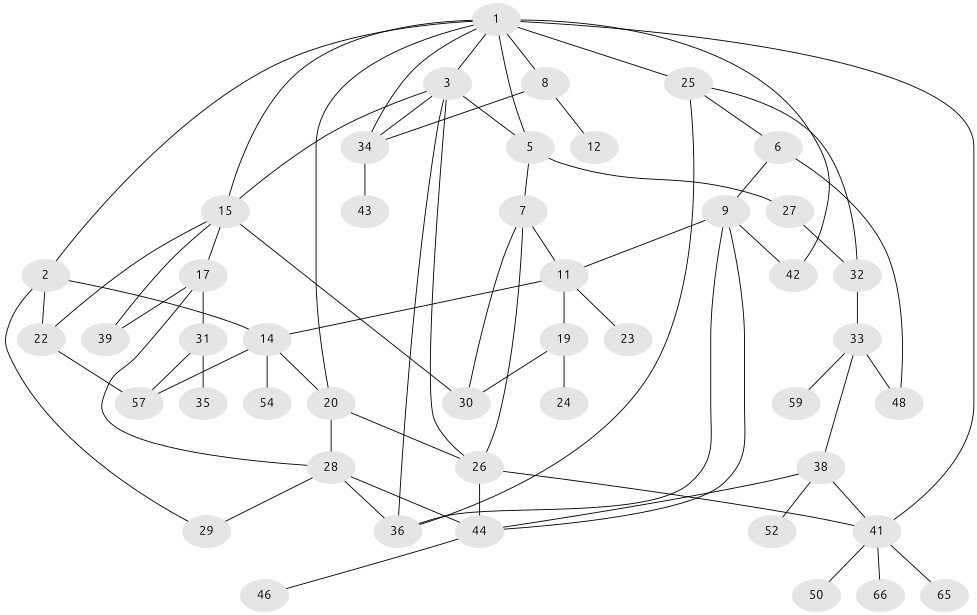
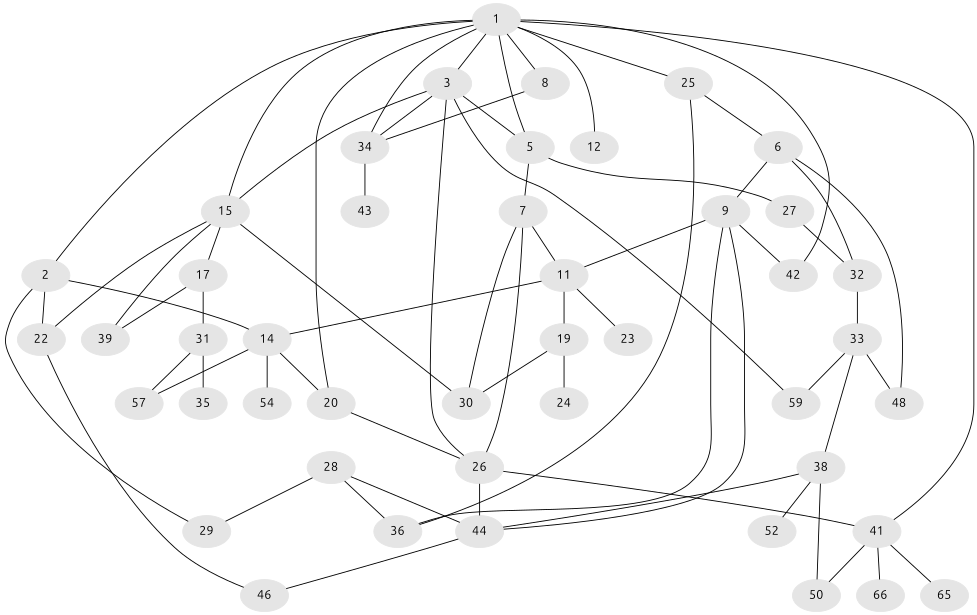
edge "8" -- "12": now "1" -- "12"
edge "25" -- "32": now "6" -- "32"
edge "3" -- "36": now "3" -- "59"
edge "22" -- "57": now "22" -- "46"
edge "17" -- "28": removed
edge "20" -- "28": removed
edge "38" -- "41": now "38" -- "50"
